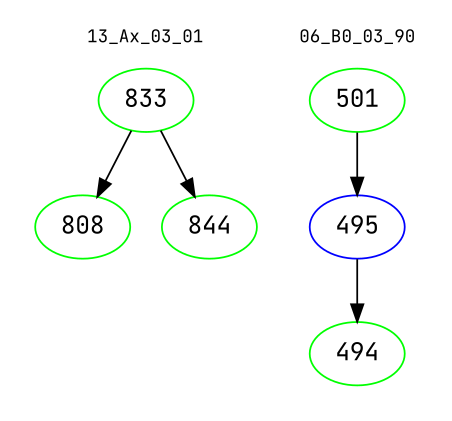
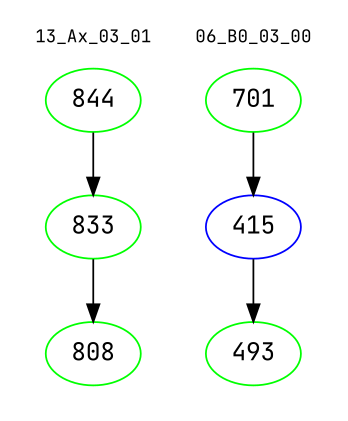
cluster "06_B0_03_90": label "06_B0_03_90" -> "06_B0_03_00"
node "501": label "501" -> "701"
edge "833" -> "844": reversed
node "495": label "495" -> "415"
node "494": label "494" -> "493"
